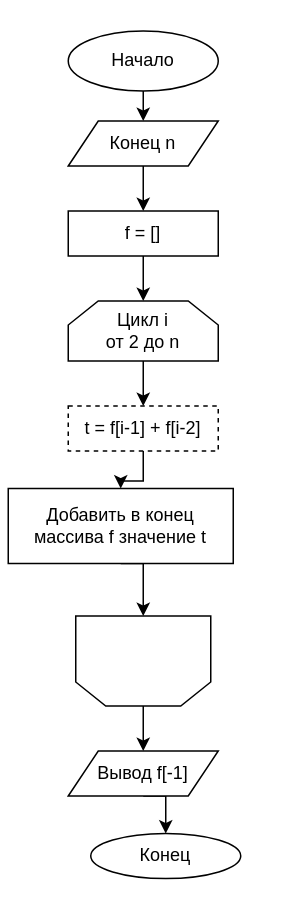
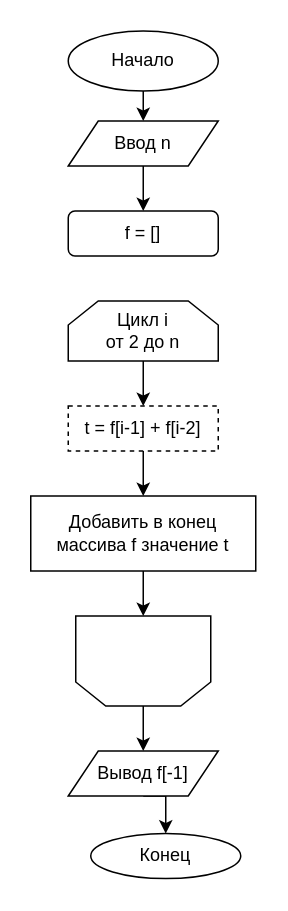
node "Конец n": label "Конец n" -> "Ввод n"
node "f = []": shape rectangle -> rounded rectangle
edge "f = []" -> "Цикл i от 2 до n": removed
node "Добавить в конец массива f значение t": moved (121, 526) -> (143, 533)
